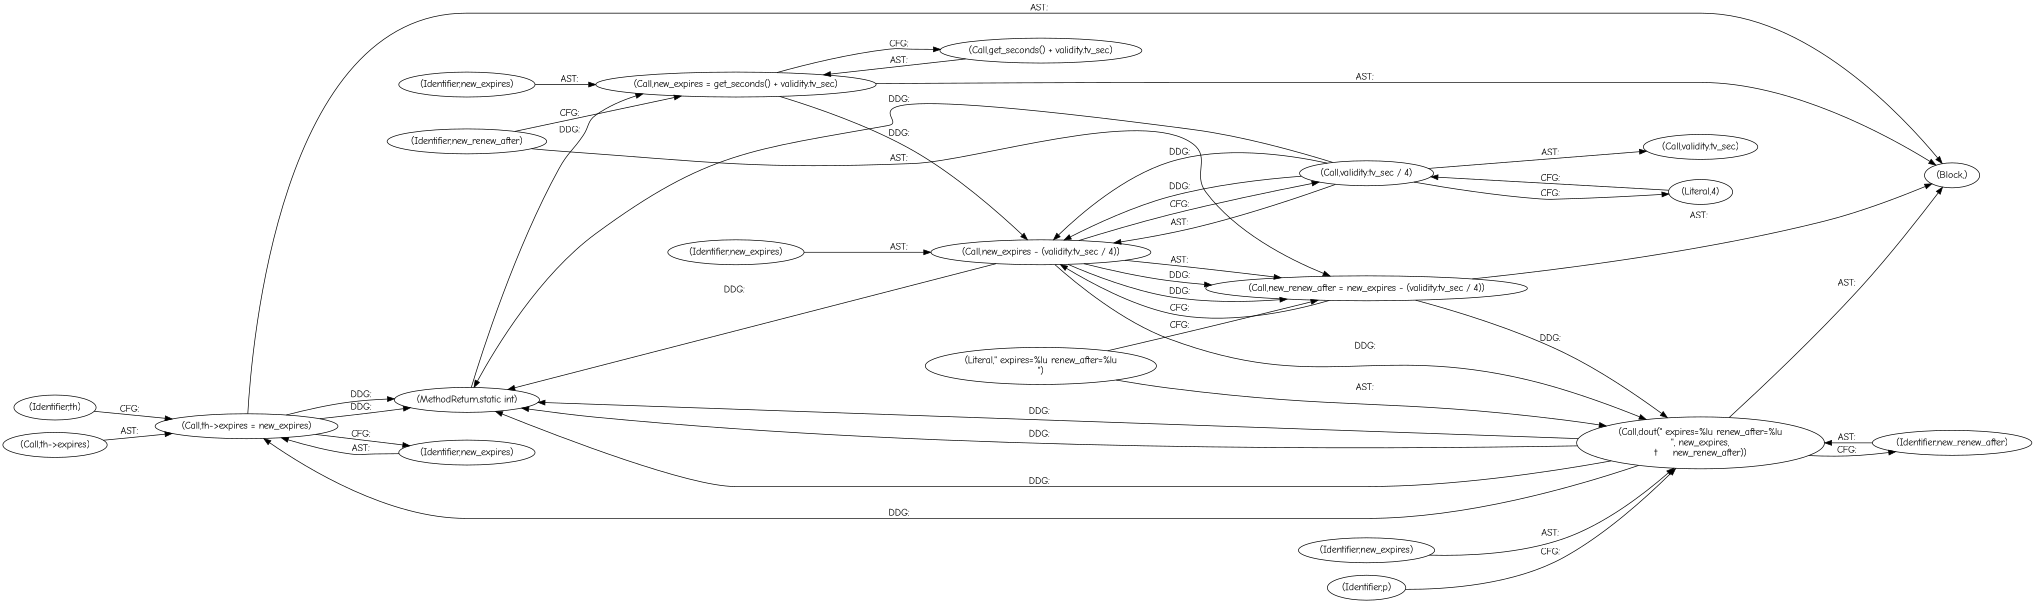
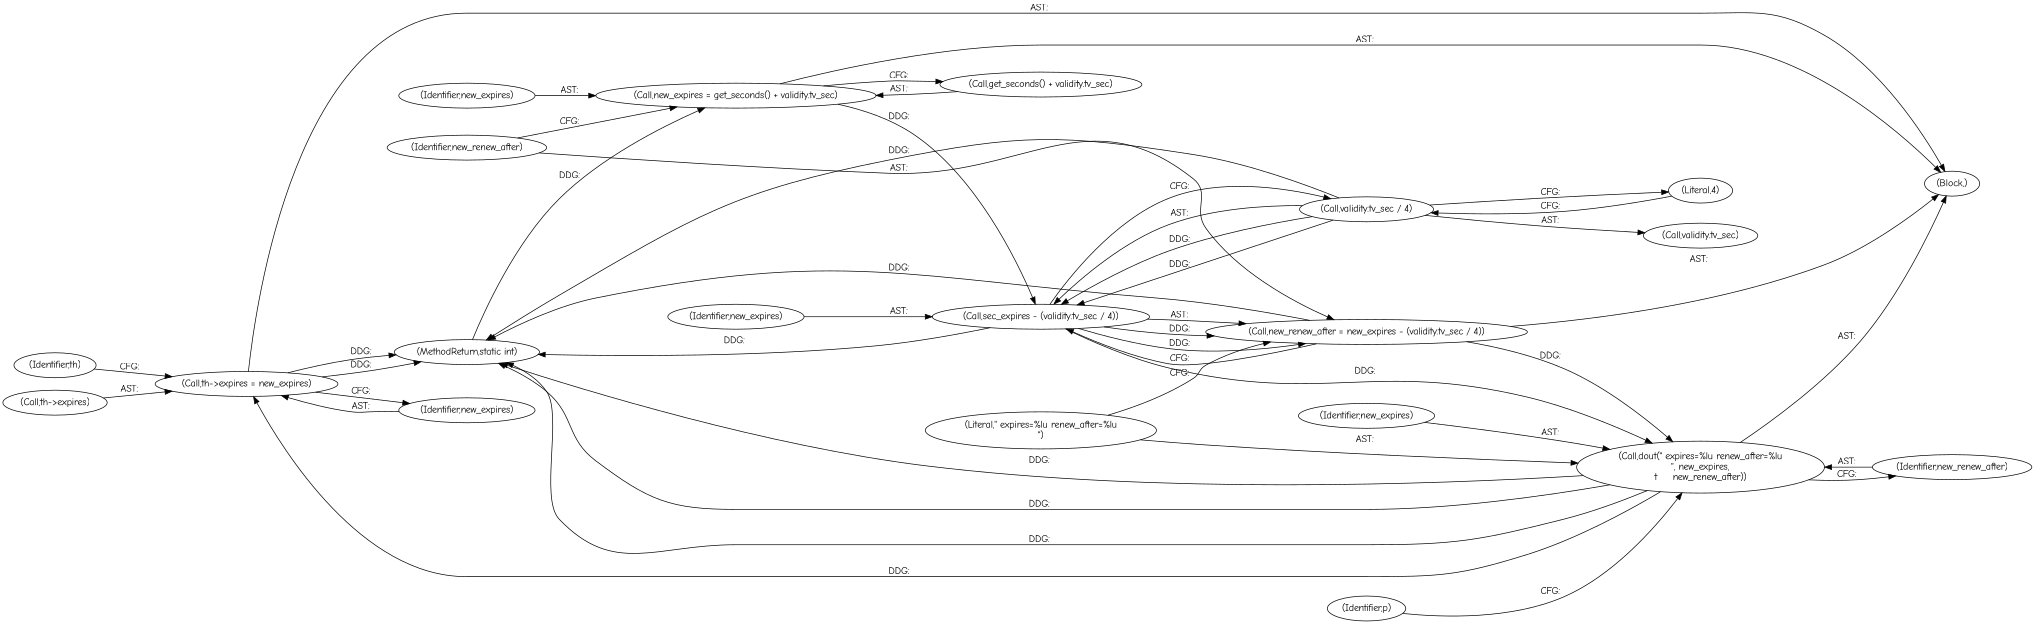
node "(Call,new_expires - (validity.tv_sec / 4))": label "(Call,new_expires - (validity.tv_sec / 4))" -> "(Call,sec_expires - (validity.tv_sec / 4))"
edge "(Call,new_renew_after = new_expires - (validity.tv_sec / 4))" -> "(MethodReturn,static int)": added, label "DDG:"
